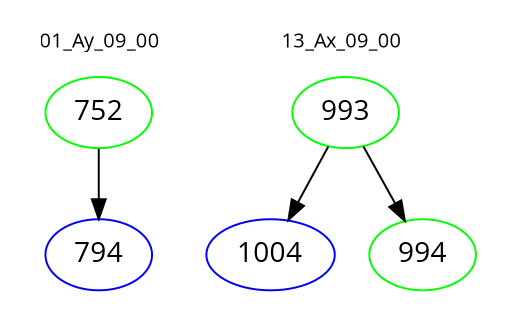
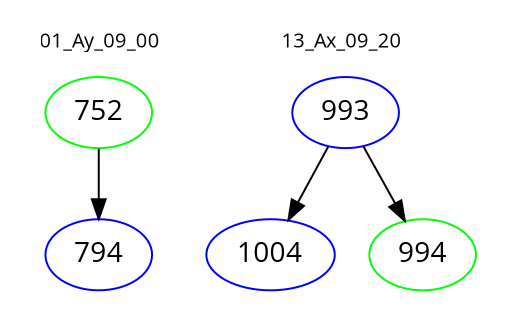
cluster "13_Ax_09_00": label "13_Ax_09_00" -> "13_Ax_09_20"
node "993": color green -> blue
